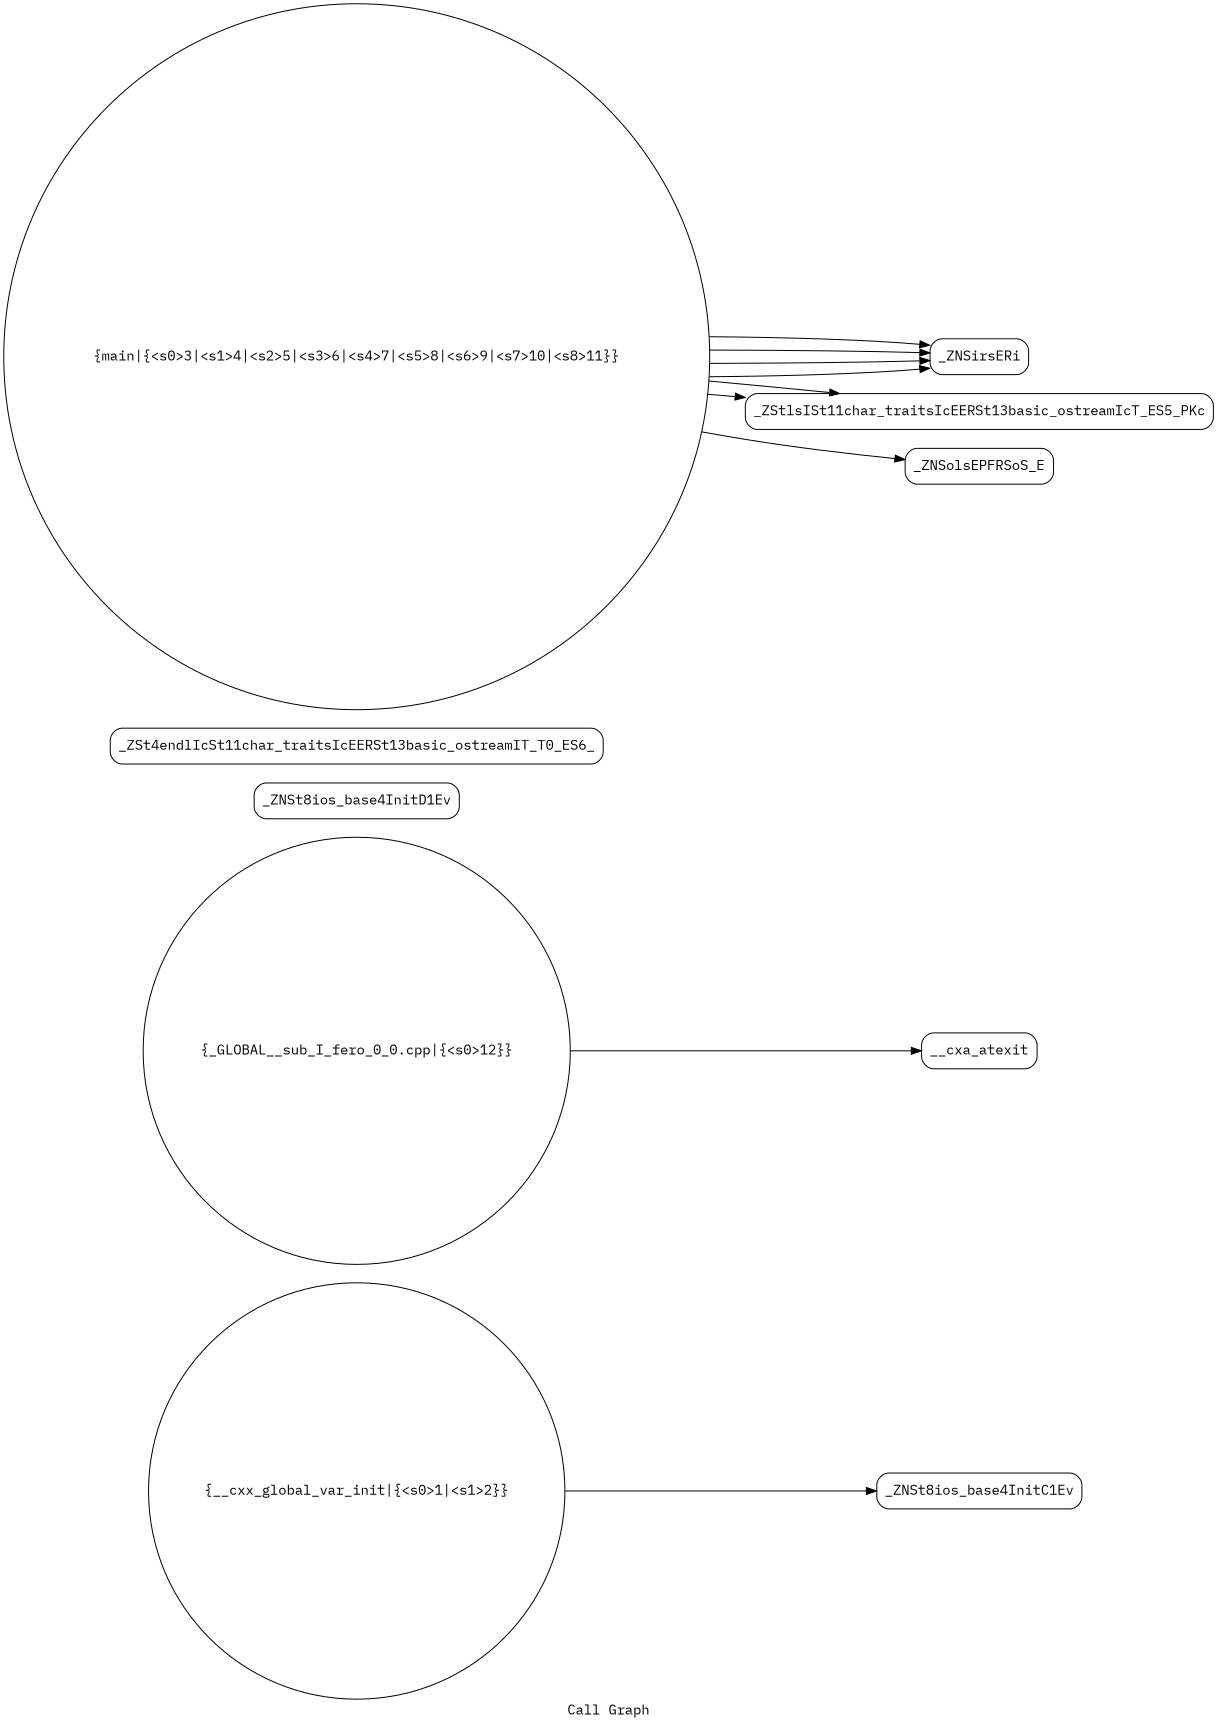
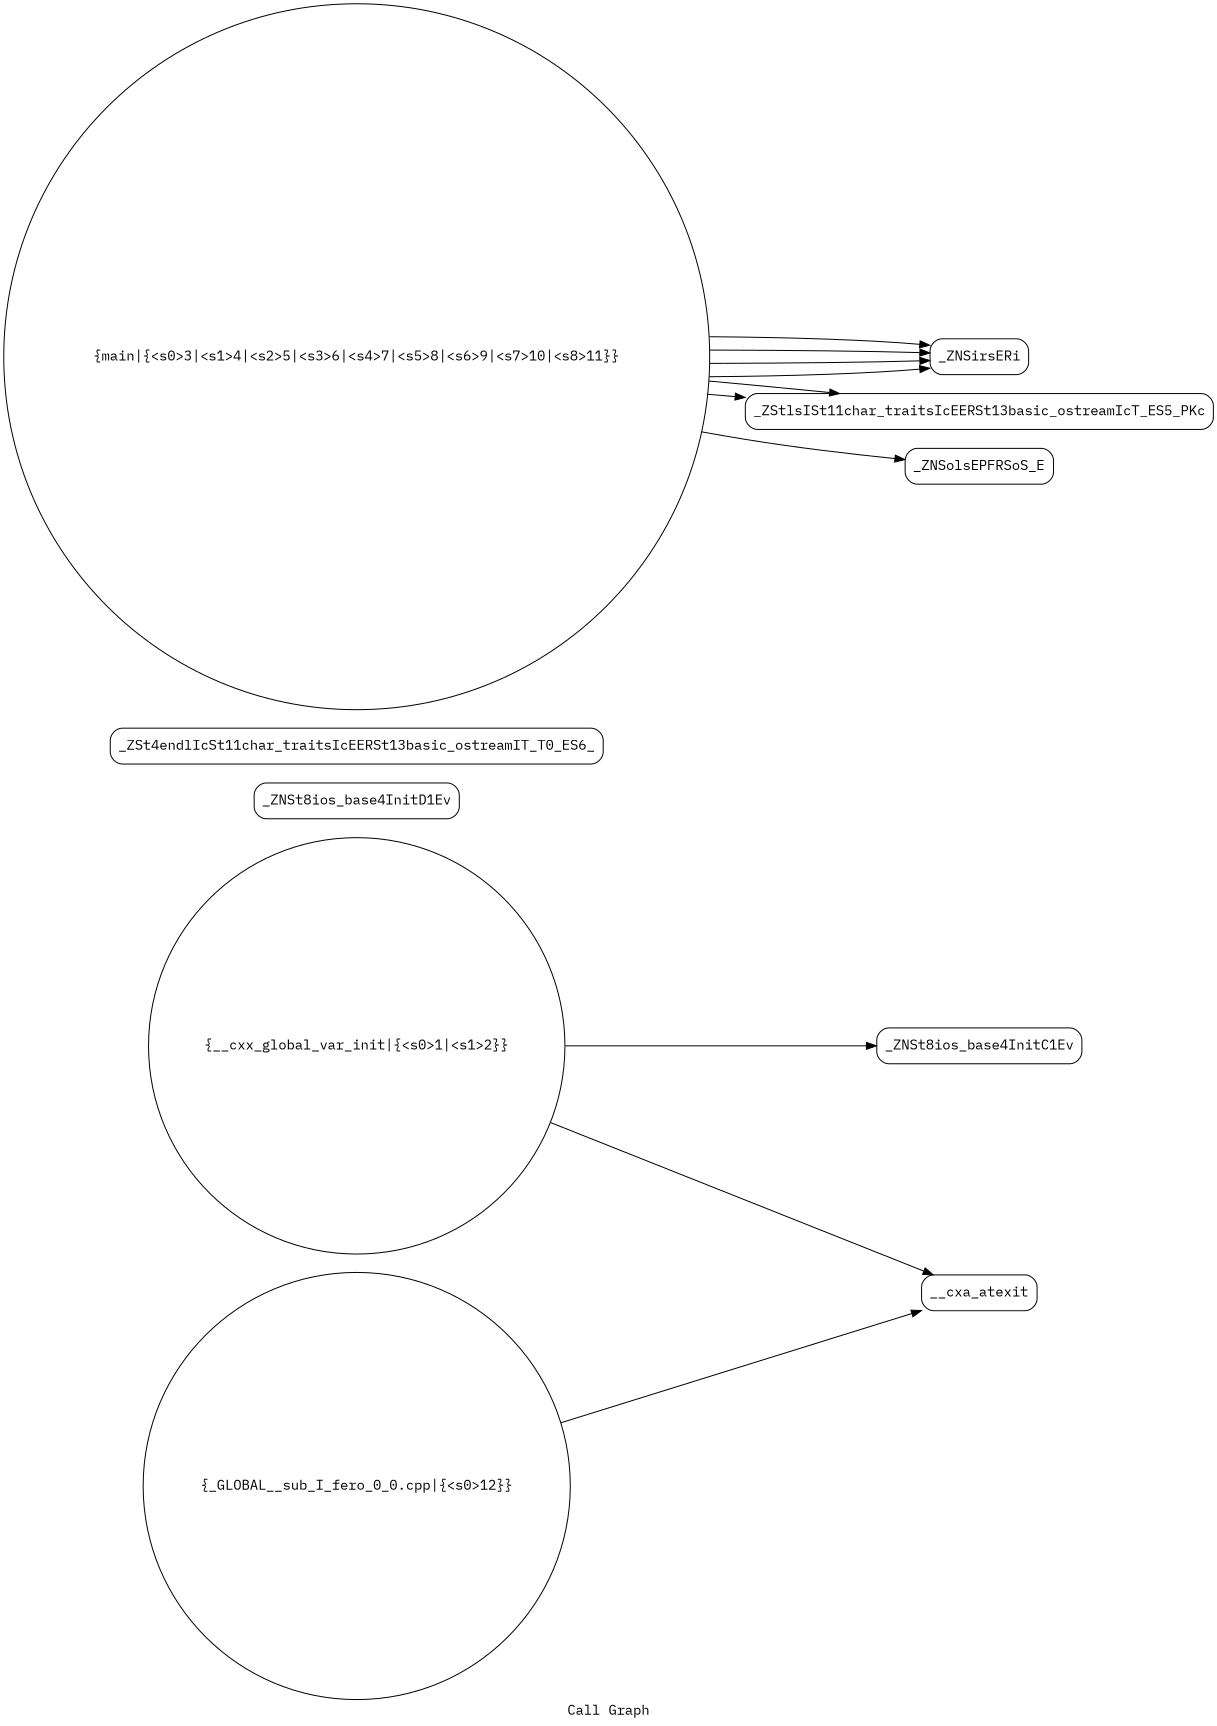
edge "{__cxx_global_var_init|{<s0>1|<s1>2}}" -> "__cxa_atexit": added
